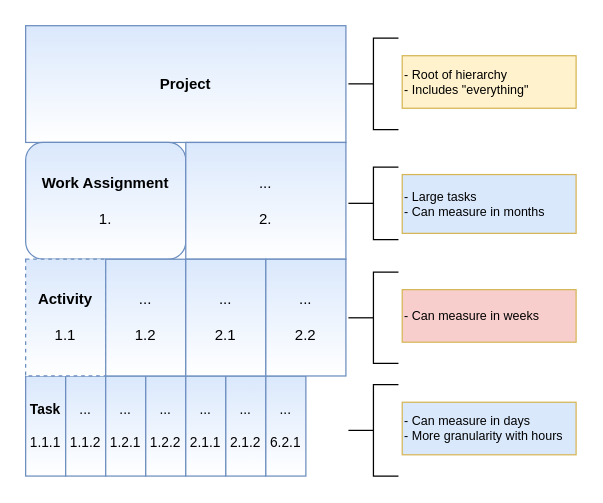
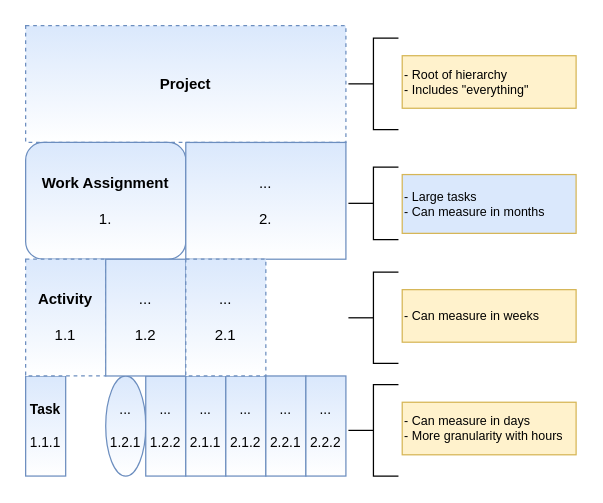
node "Project": style solid -> dashed
node "- Can measure in weeks": fillcolor #f8cecc -> #fff2cc
node "... 2.1": style solid -> dashed
node "... 2.2": removed
node "...1.1.2": removed
node "... 1.2.1": shape rectangle -> ellipse
node "... 6.2.1": label "... 6.2.1" -> "... 2.2.1"
node "... 2.2.2": added
node "- Can measure in days- More granularity with hours": fillcolor #dae8fc -> #fff2cc
